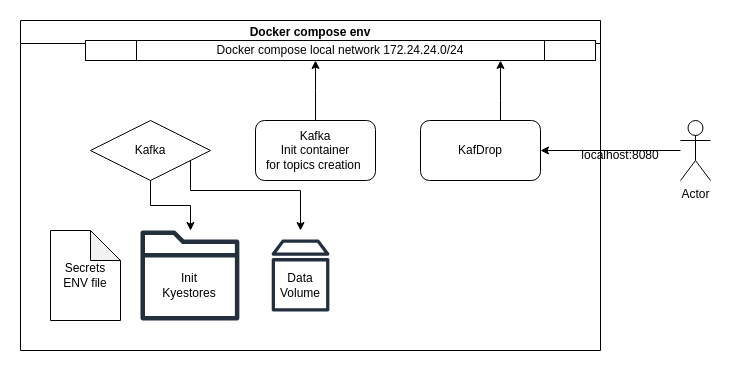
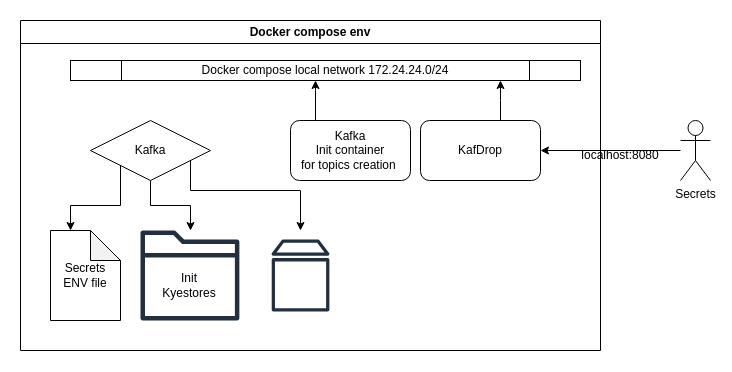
node "Docker compose local network 172.24.24.0/24": moved (341, 51) -> (326, 71)
node "Kafka Init container for topics creation": moved (316, 151) -> (351, 151)
node "Actor": label "Actor" -> "Secrets"
edge "Kafka" -> "Secrets ENV file": added
node "Data Volume": removed
